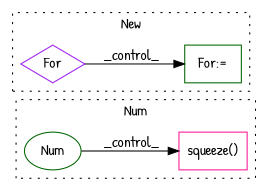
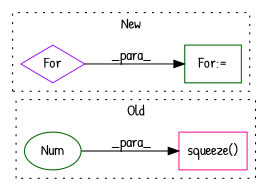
edge "For" -> "For:=": label "_control_" -> "_para_"
cluster "Num": label "Num" -> "Old"
edge "Num" -> "squeeze()": label "_control_" -> "_para_"
